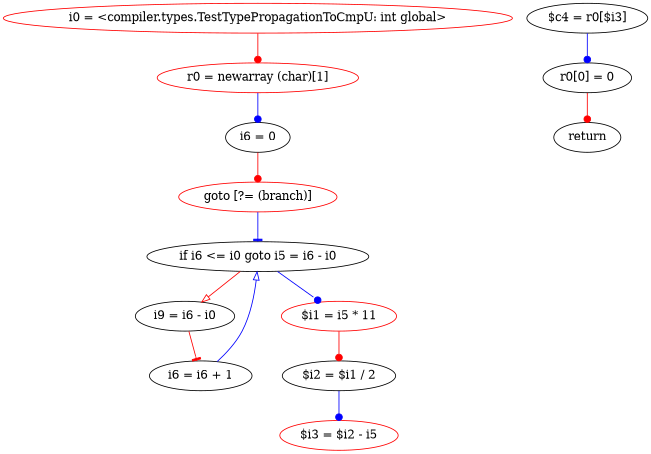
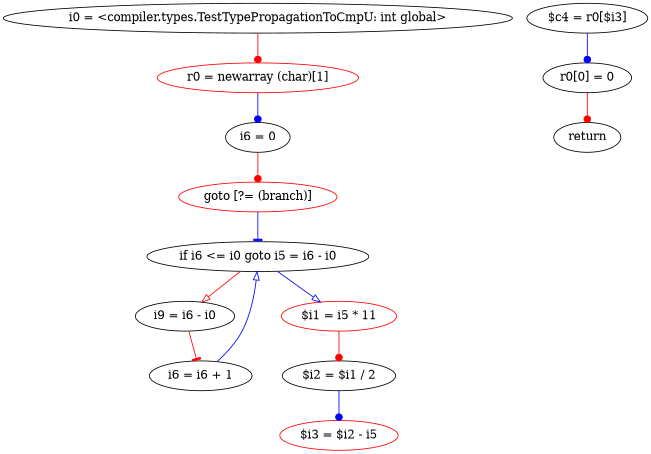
node "i0 = <compiler.types.TestTypePropagationToCmpU: int global>": color red -> black
edge "if i6 <= i0 goto i5 = i6 - i0" -> "$i1 = i5 * 11": arrowhead dot -> onormal
